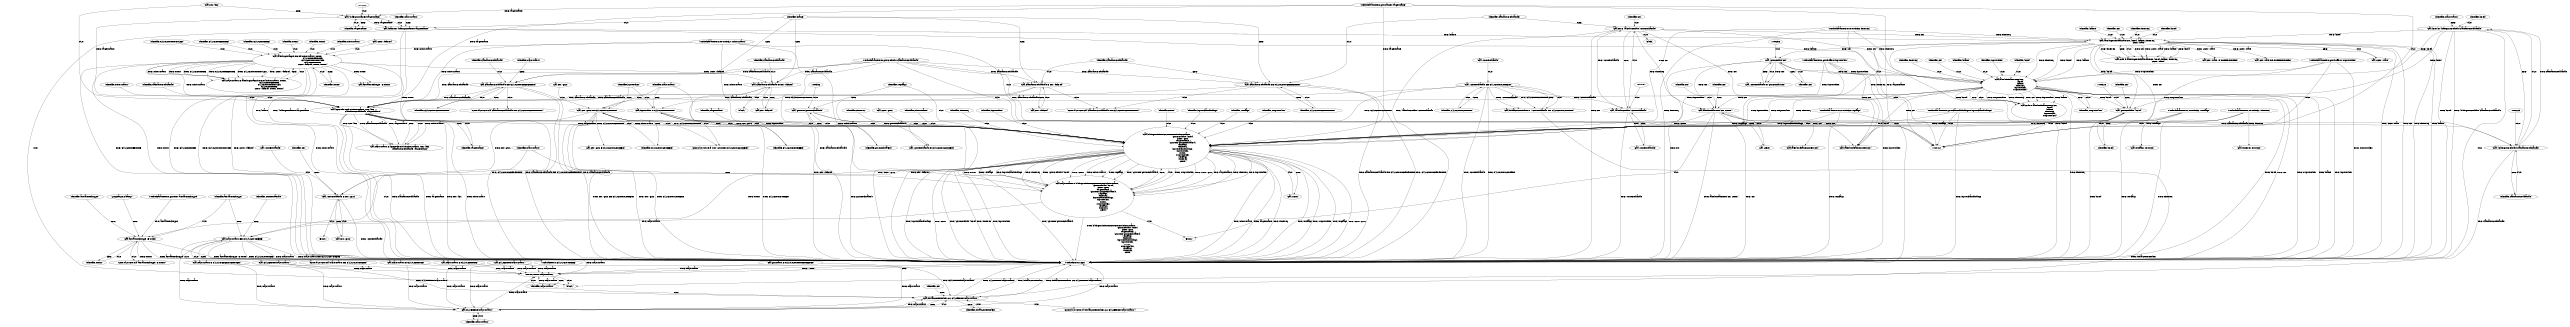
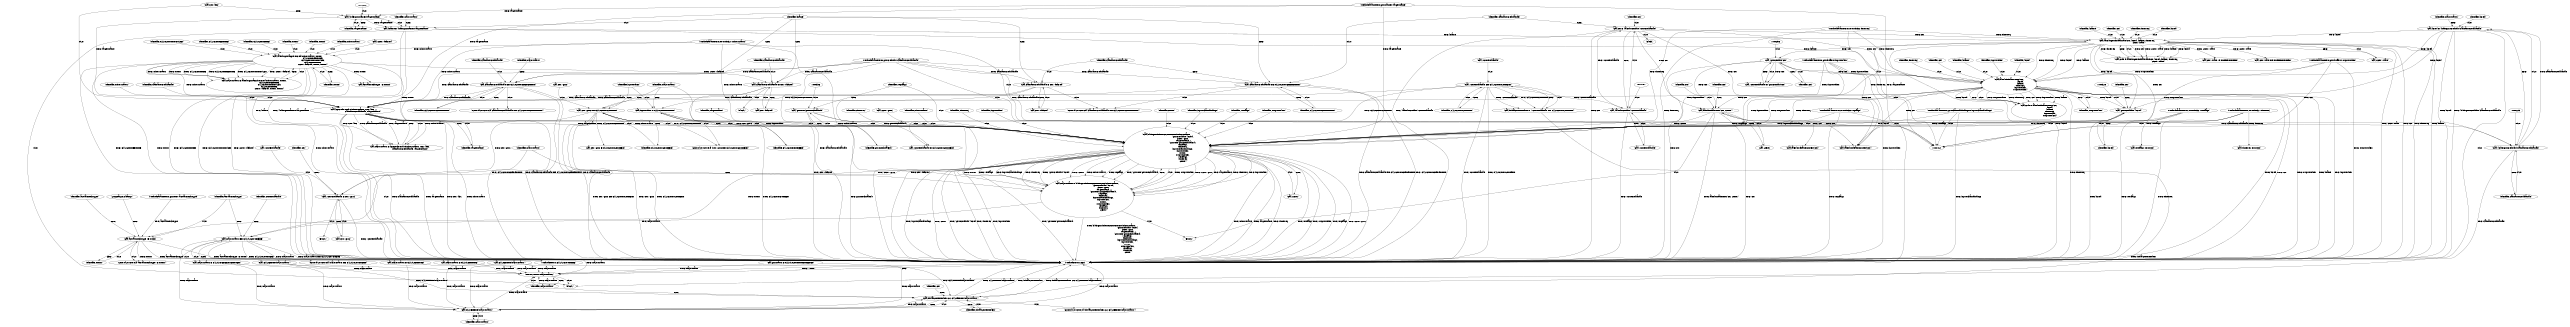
edge "(MethodParameterIn,gss_name_t target_name)" -> "1000102": removed, label "AST:"
edge "(MethodParameterIn,gss_buffer_t output_token)" -> "1000102": label "AST: " -> "DDG: ctx"
